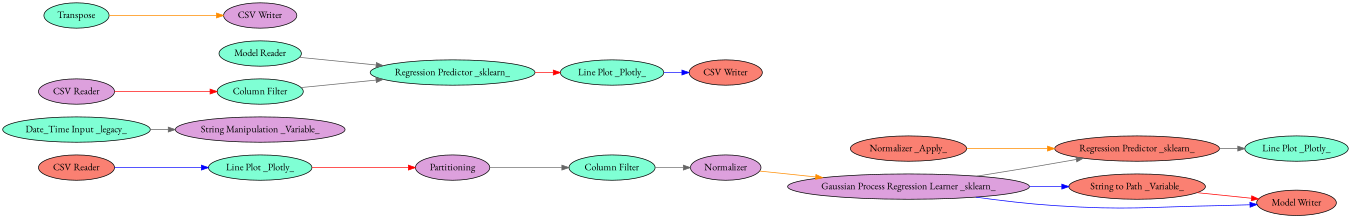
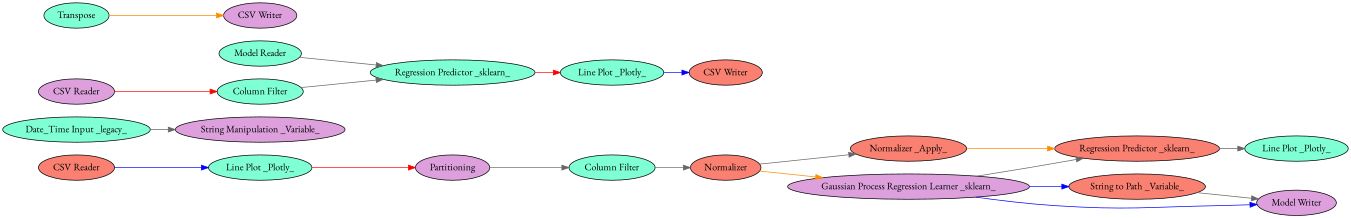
edge "Normalizer" -> "Normalizer _Apply_": added
node "Normalizer": fillcolor plum -> salmon
edge "String to Path _Variable_" -> "Model Writer": color red -> gray40
node "Model Writer": fillcolor salmon -> plum
